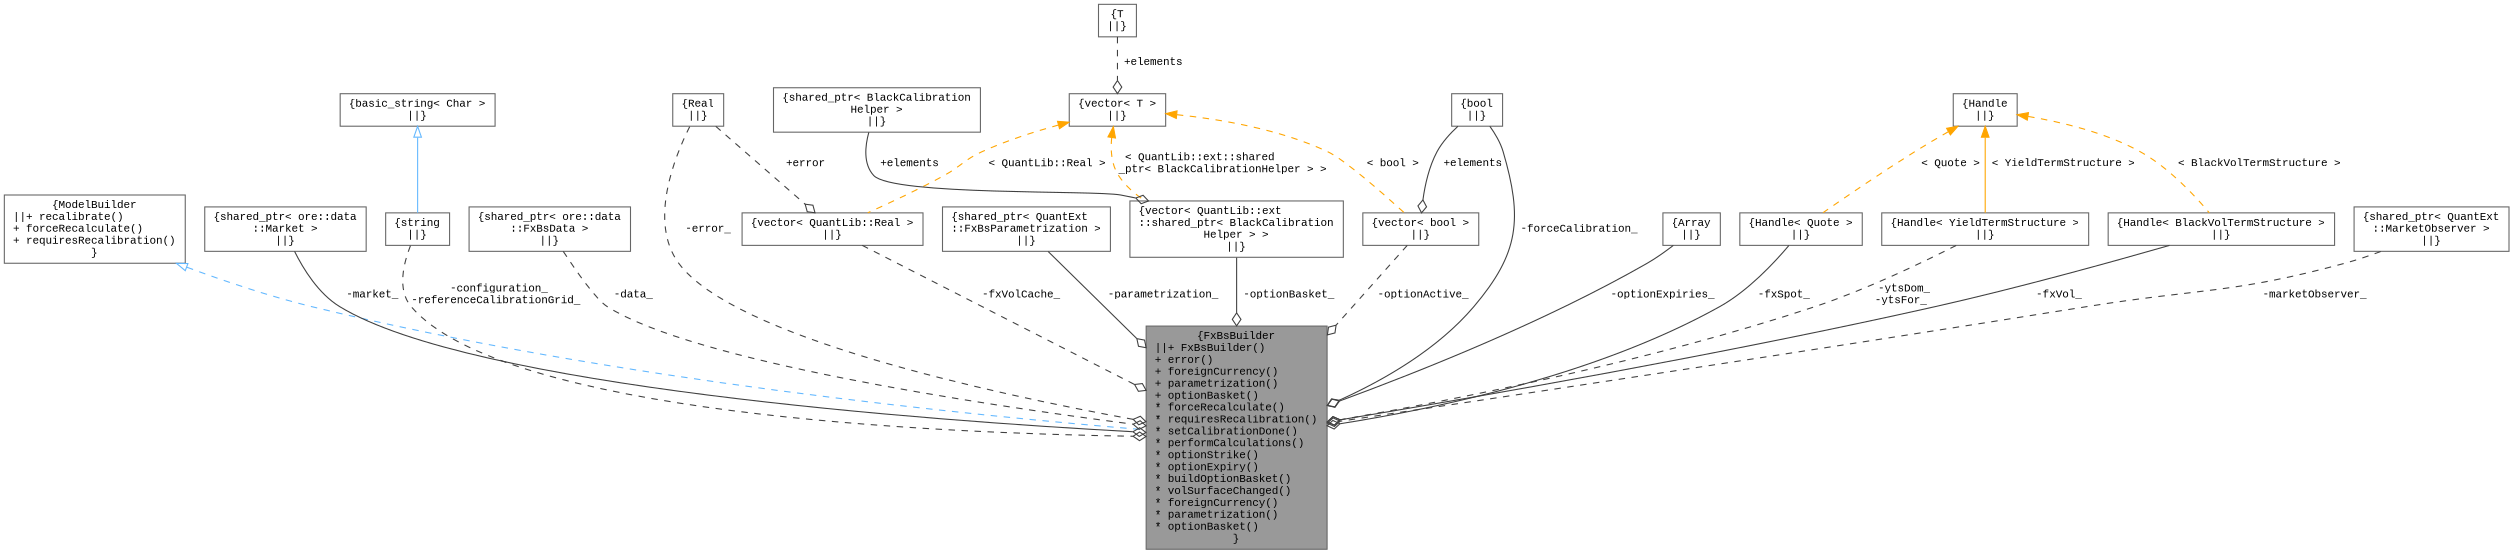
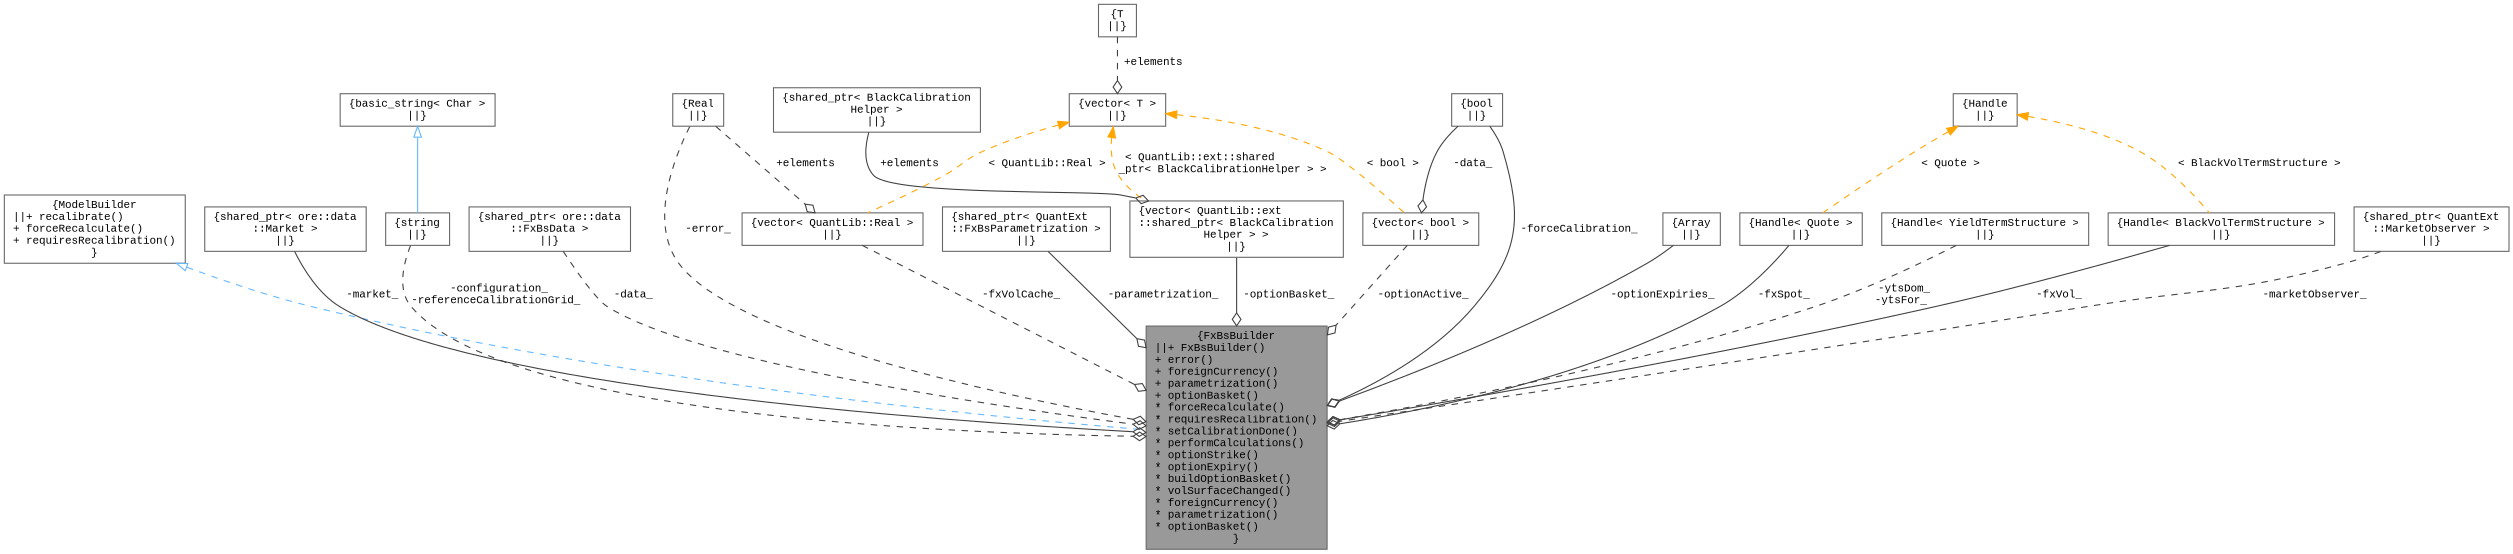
edge "{Real ||}" -> "{vector< QuantLib::Real > ||}": label " +error" -> " +elements"
edge "{bool ||}" -> "{vector< bool > ||}": label " +elements" -> " -data_"
edge "{Handle< YieldTermStructure > ||}" -> "{Handle ||}": removed, label "< YieldTermStructure >"
